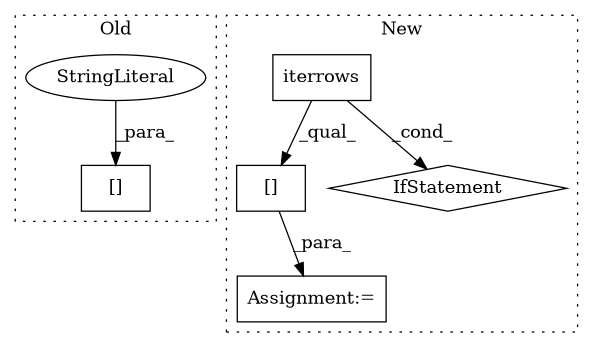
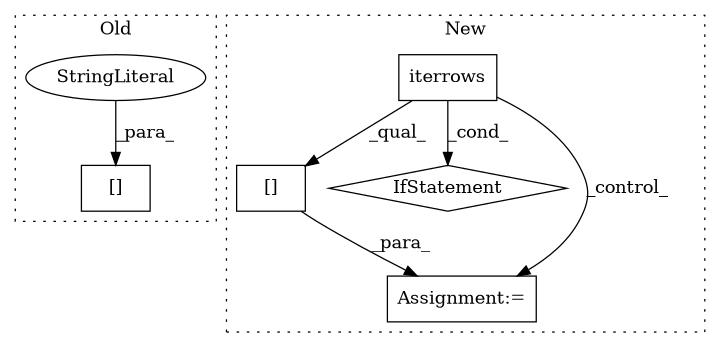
edge "iterrows" -> "Assignment:=": added, label "_control_"
